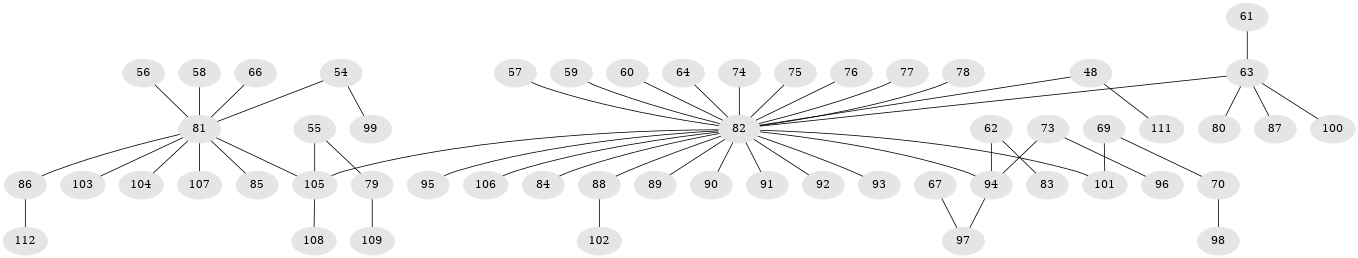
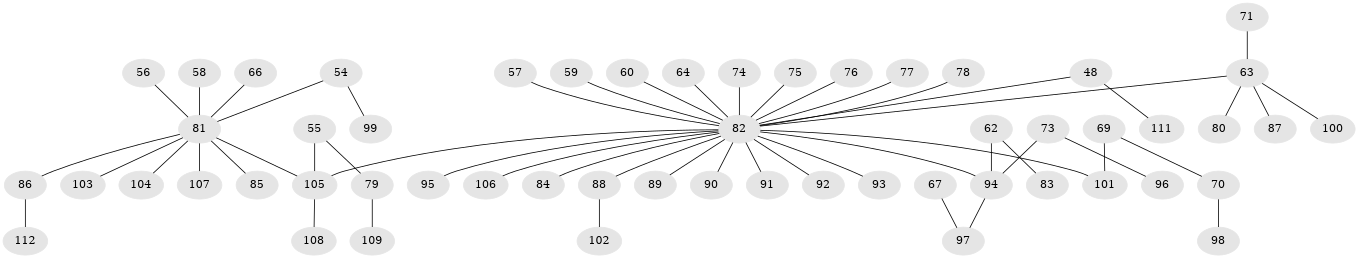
node "61": label "61" -> "71"
